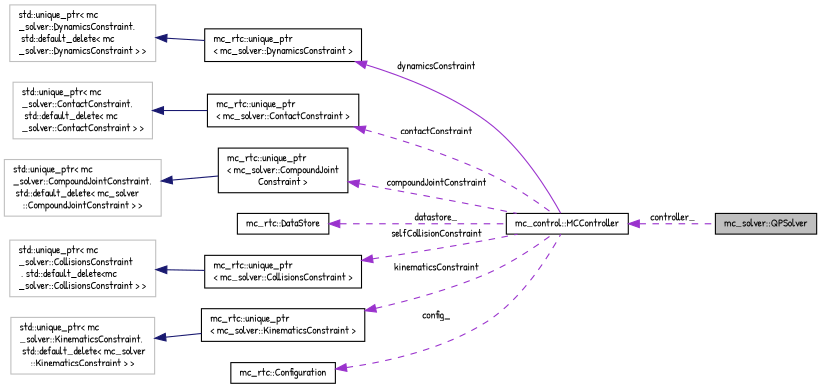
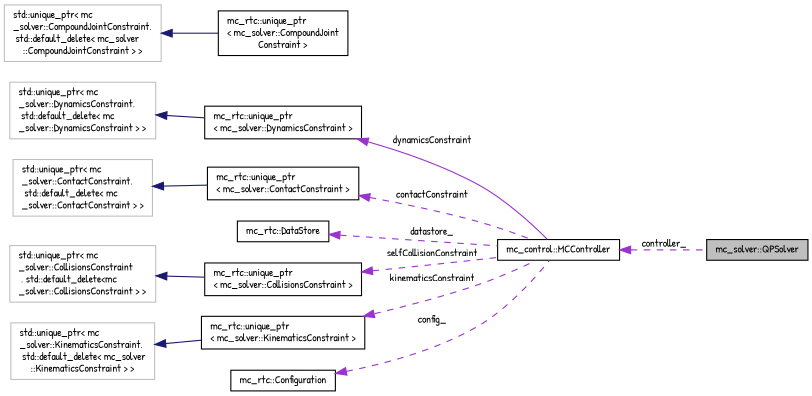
edge "mc_control::MCController" -> "mc_rtc::unique_ptr < mc_solver::CompoundJoint Constraint >": removed, label "compoundJointConstraint"
